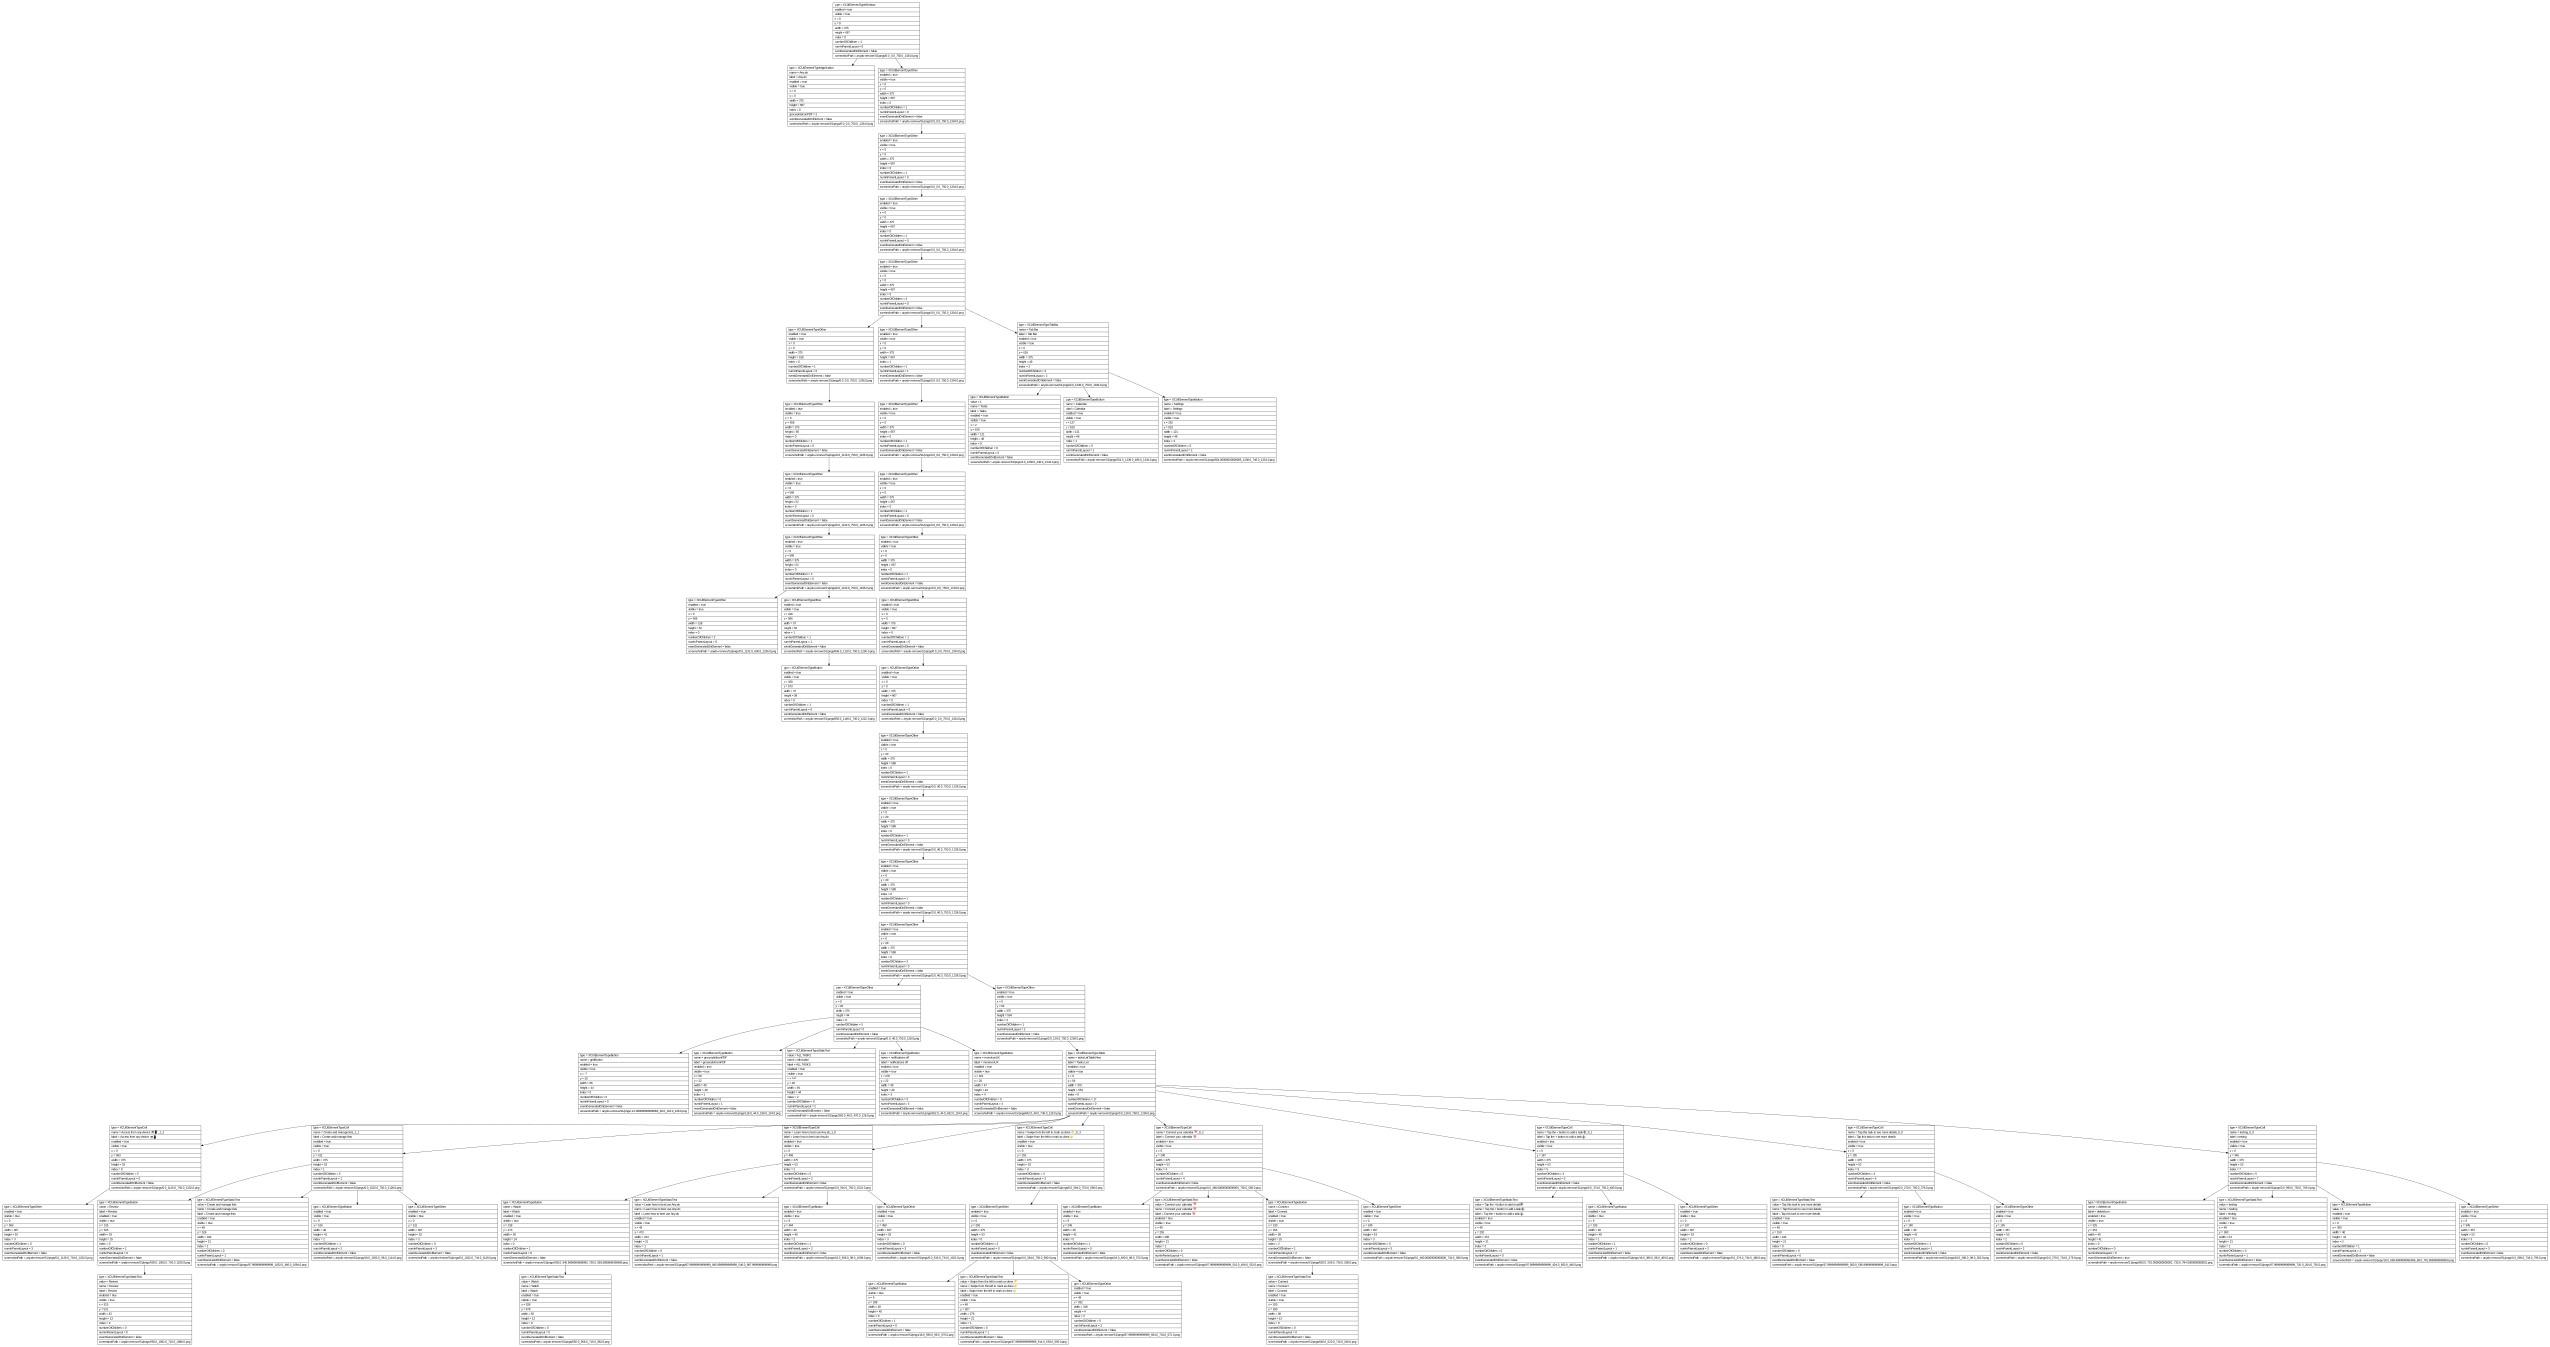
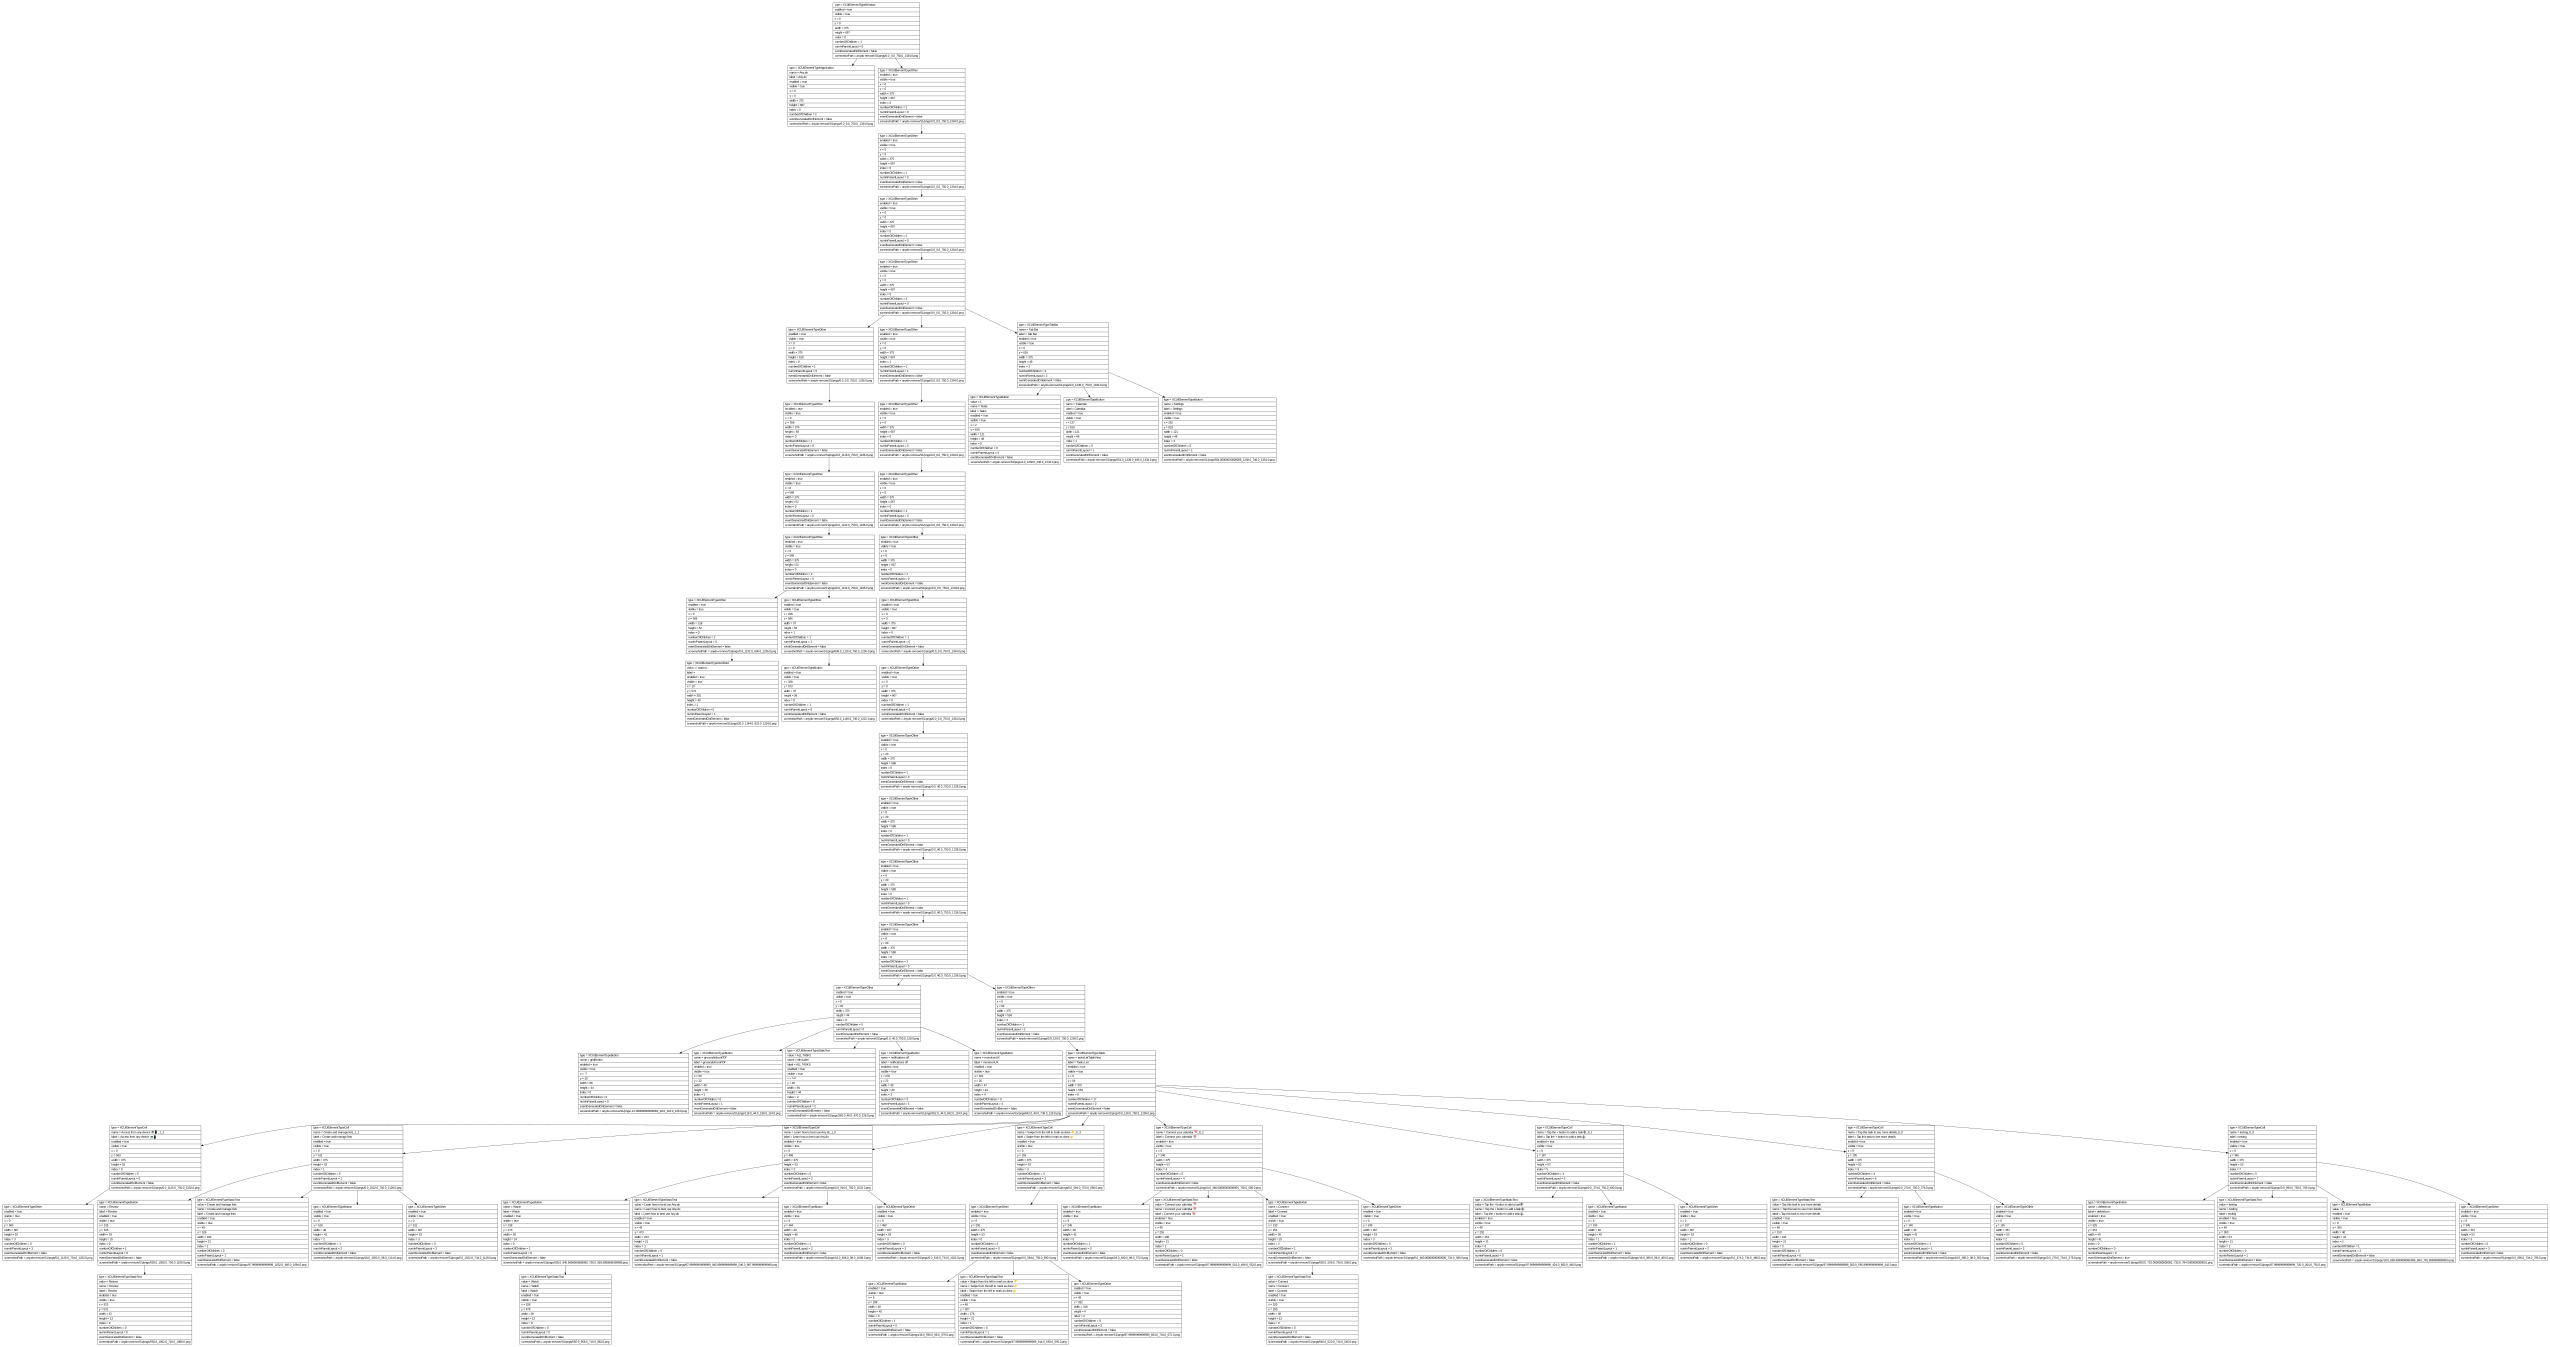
node "type = XCUIElementTypeApplication": text "grocerylistIconPDF = 2" -> "numberOfChildren = 2"
node "type = XCUIElementTypeTextField": added
